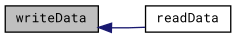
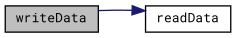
edge "readData" -> "writeData": reversed
